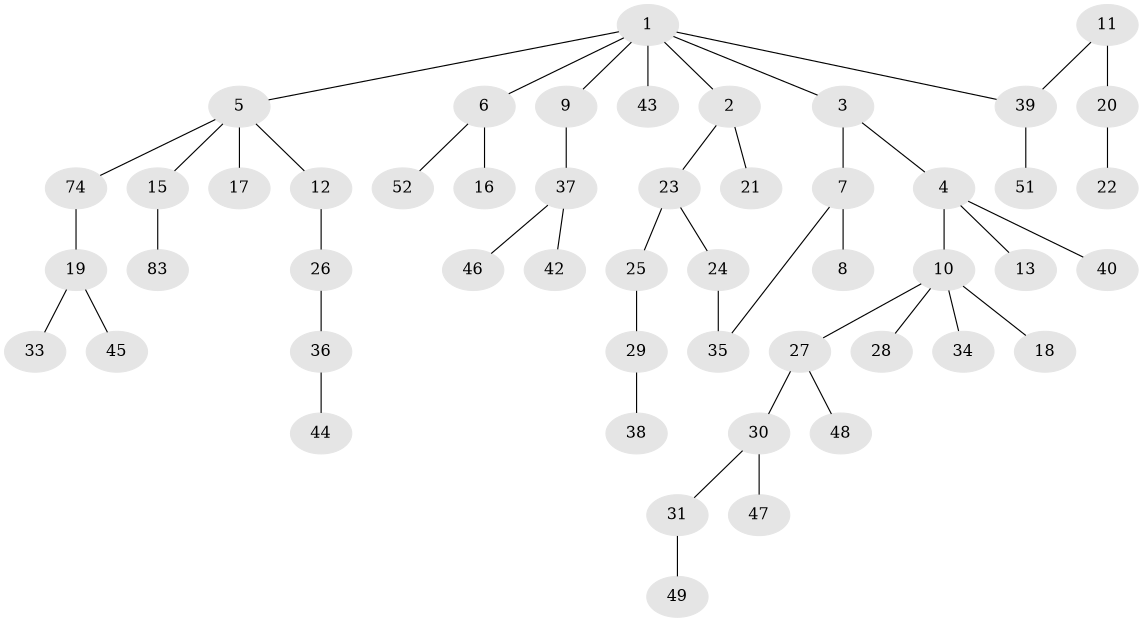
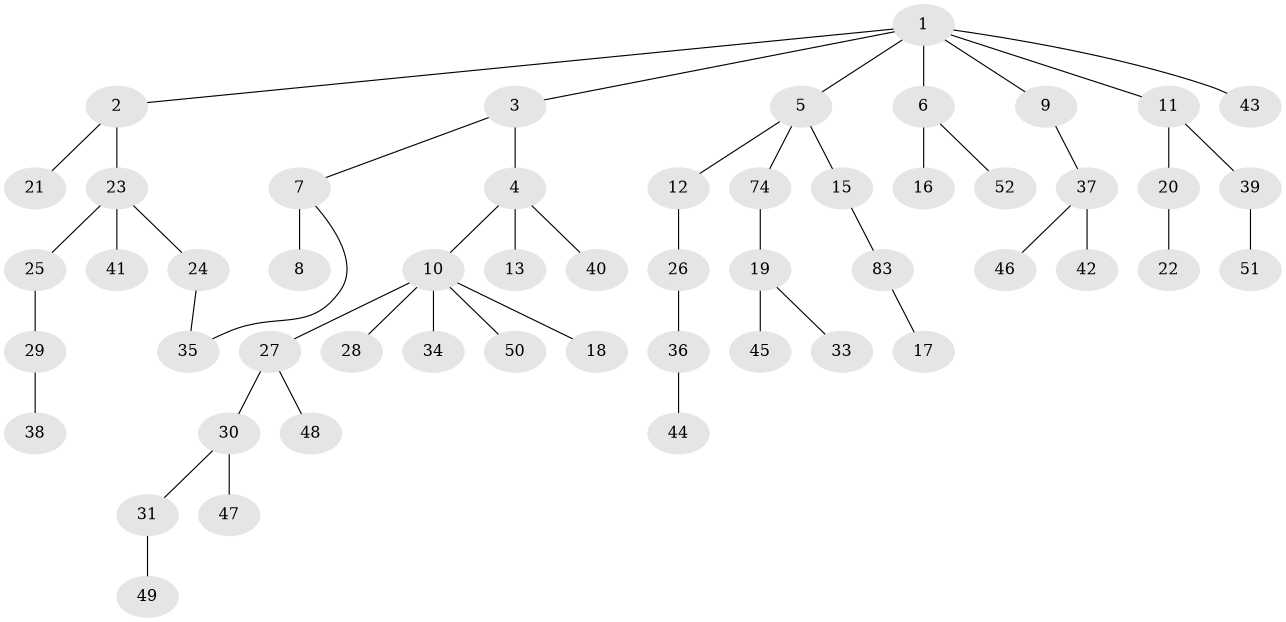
edge "1" -- "39": now "1" -- "11"
edge "5" -- "17": now "83" -- "17"
node "41": added
node "50": added
